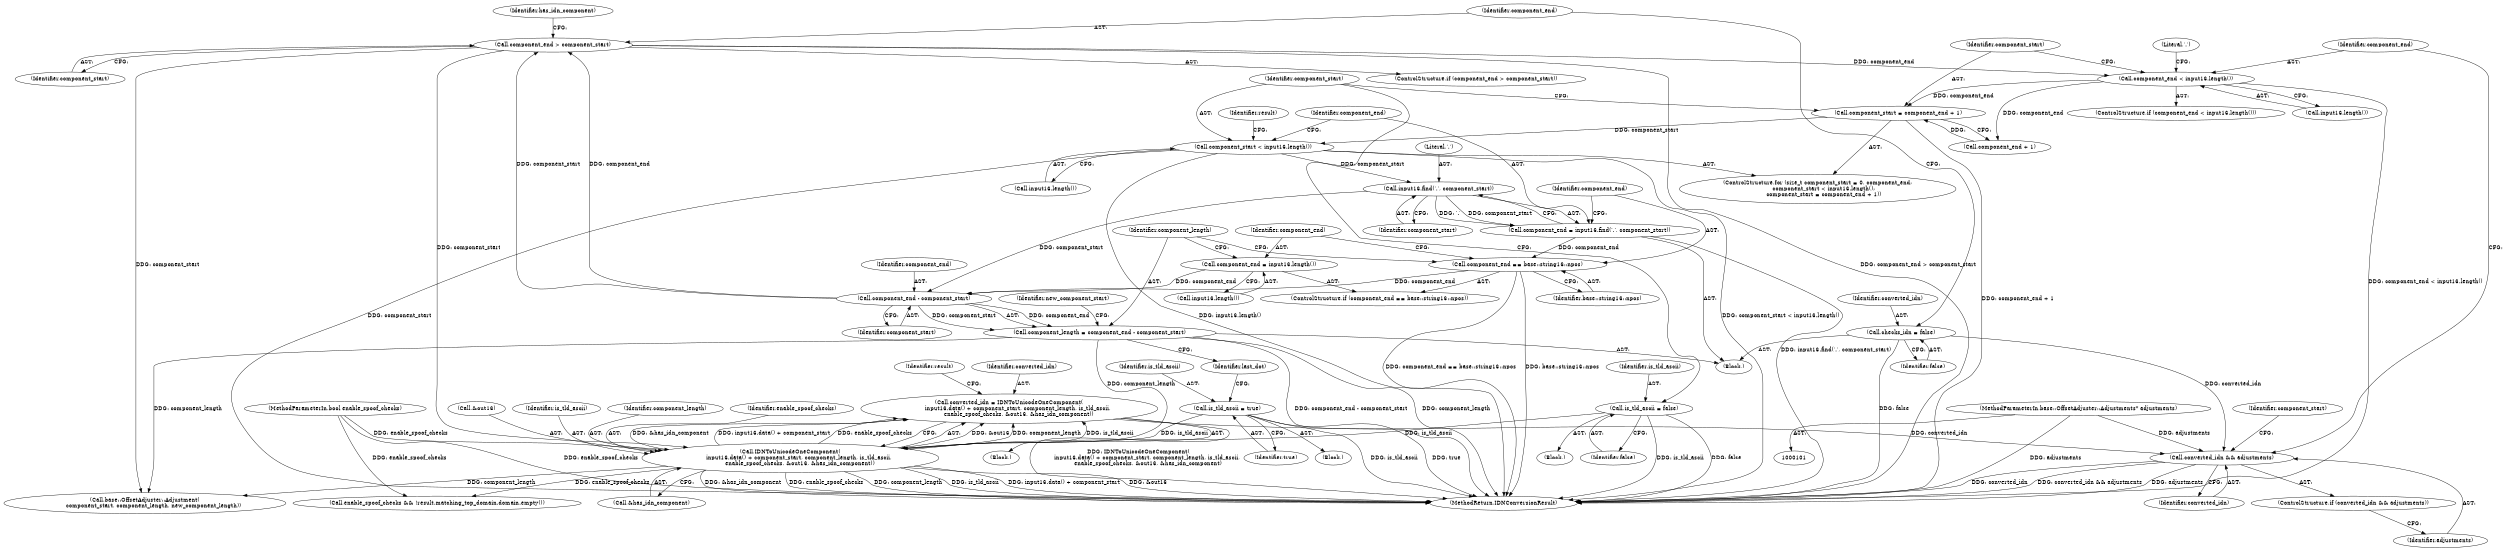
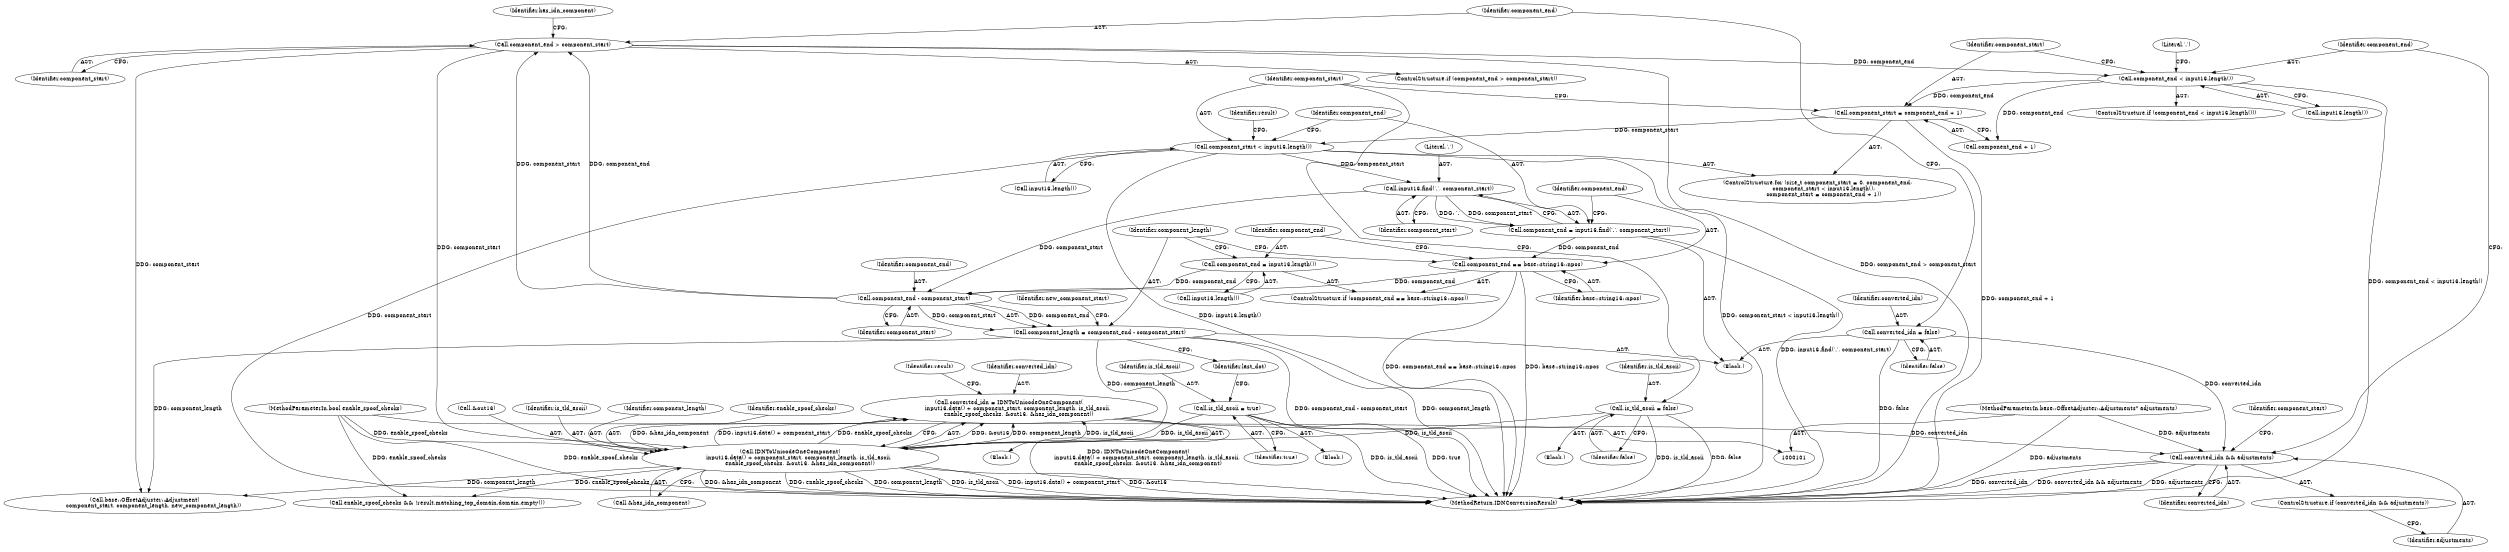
edge "(Call,component_end + 1)" -> "(Call,component_start = component_end + 1)": label "DDG: " -> "AST: "
node "(Call,checks_idn = false)": label "(Call,checks_idn = false)" -> "(Call,converted_idn = false)"
edge "(MethodParameterIn,bool enable_spoof_checks)" -> "1000101": added, label "AST:"
